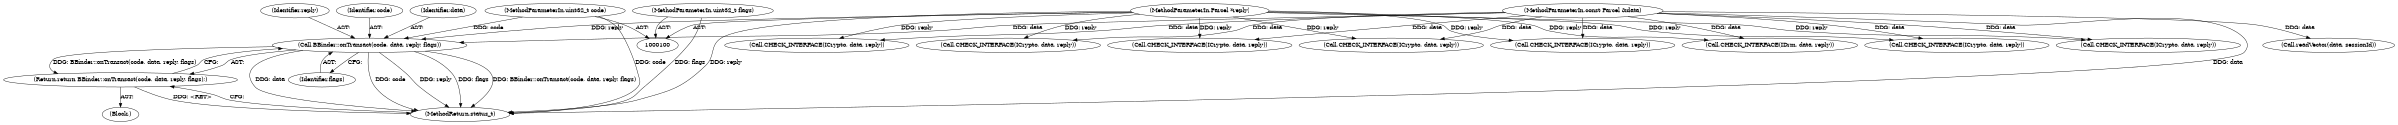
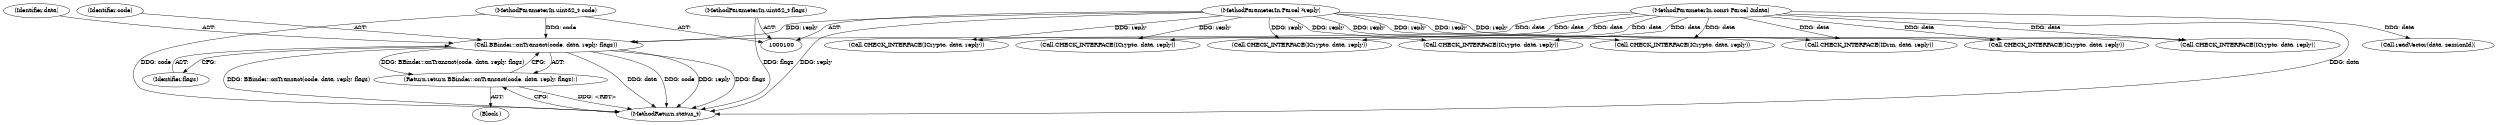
node "(Identifier,reply)": removed
